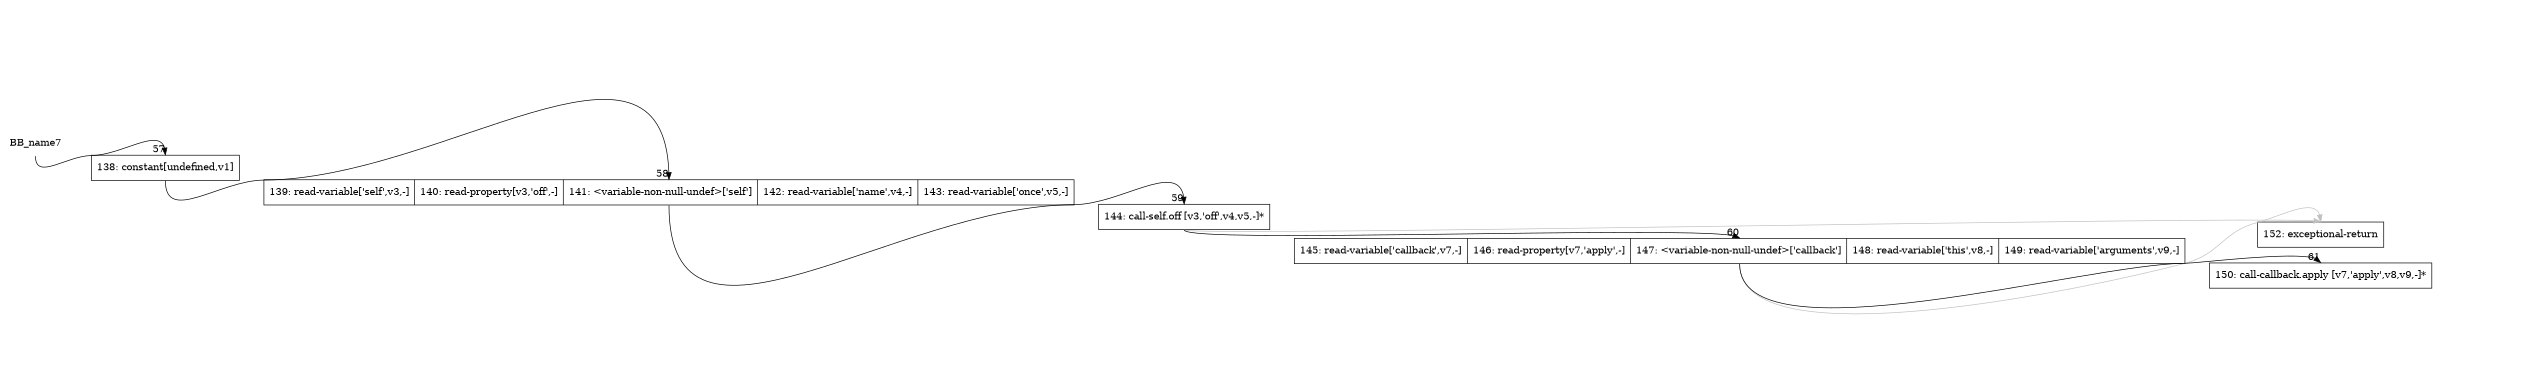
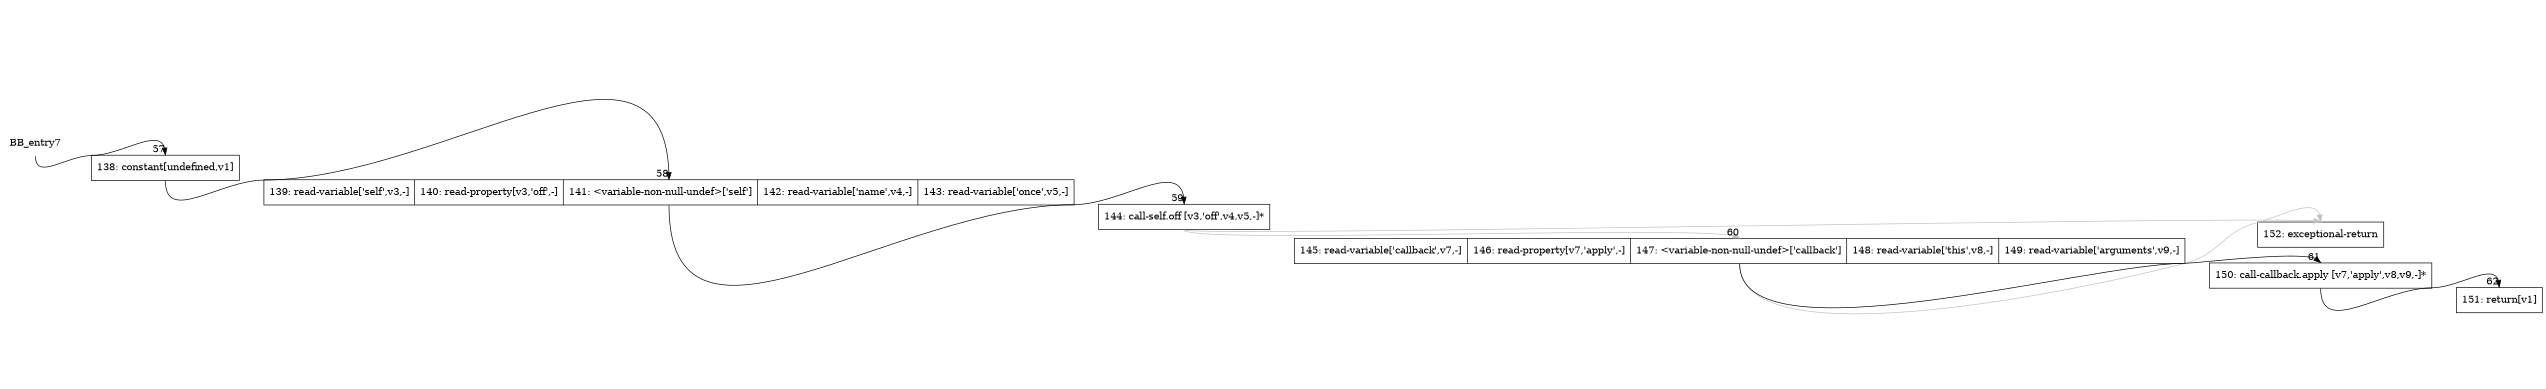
node "BB_name7": label "BB_name7" -> "BB_entry7"
edge "144: call-self.off [v3,'off',v4,v5,-]*" -> "145: read-variable['callback',v7,-]": color black -> gray
node "151: return[v1]": added
